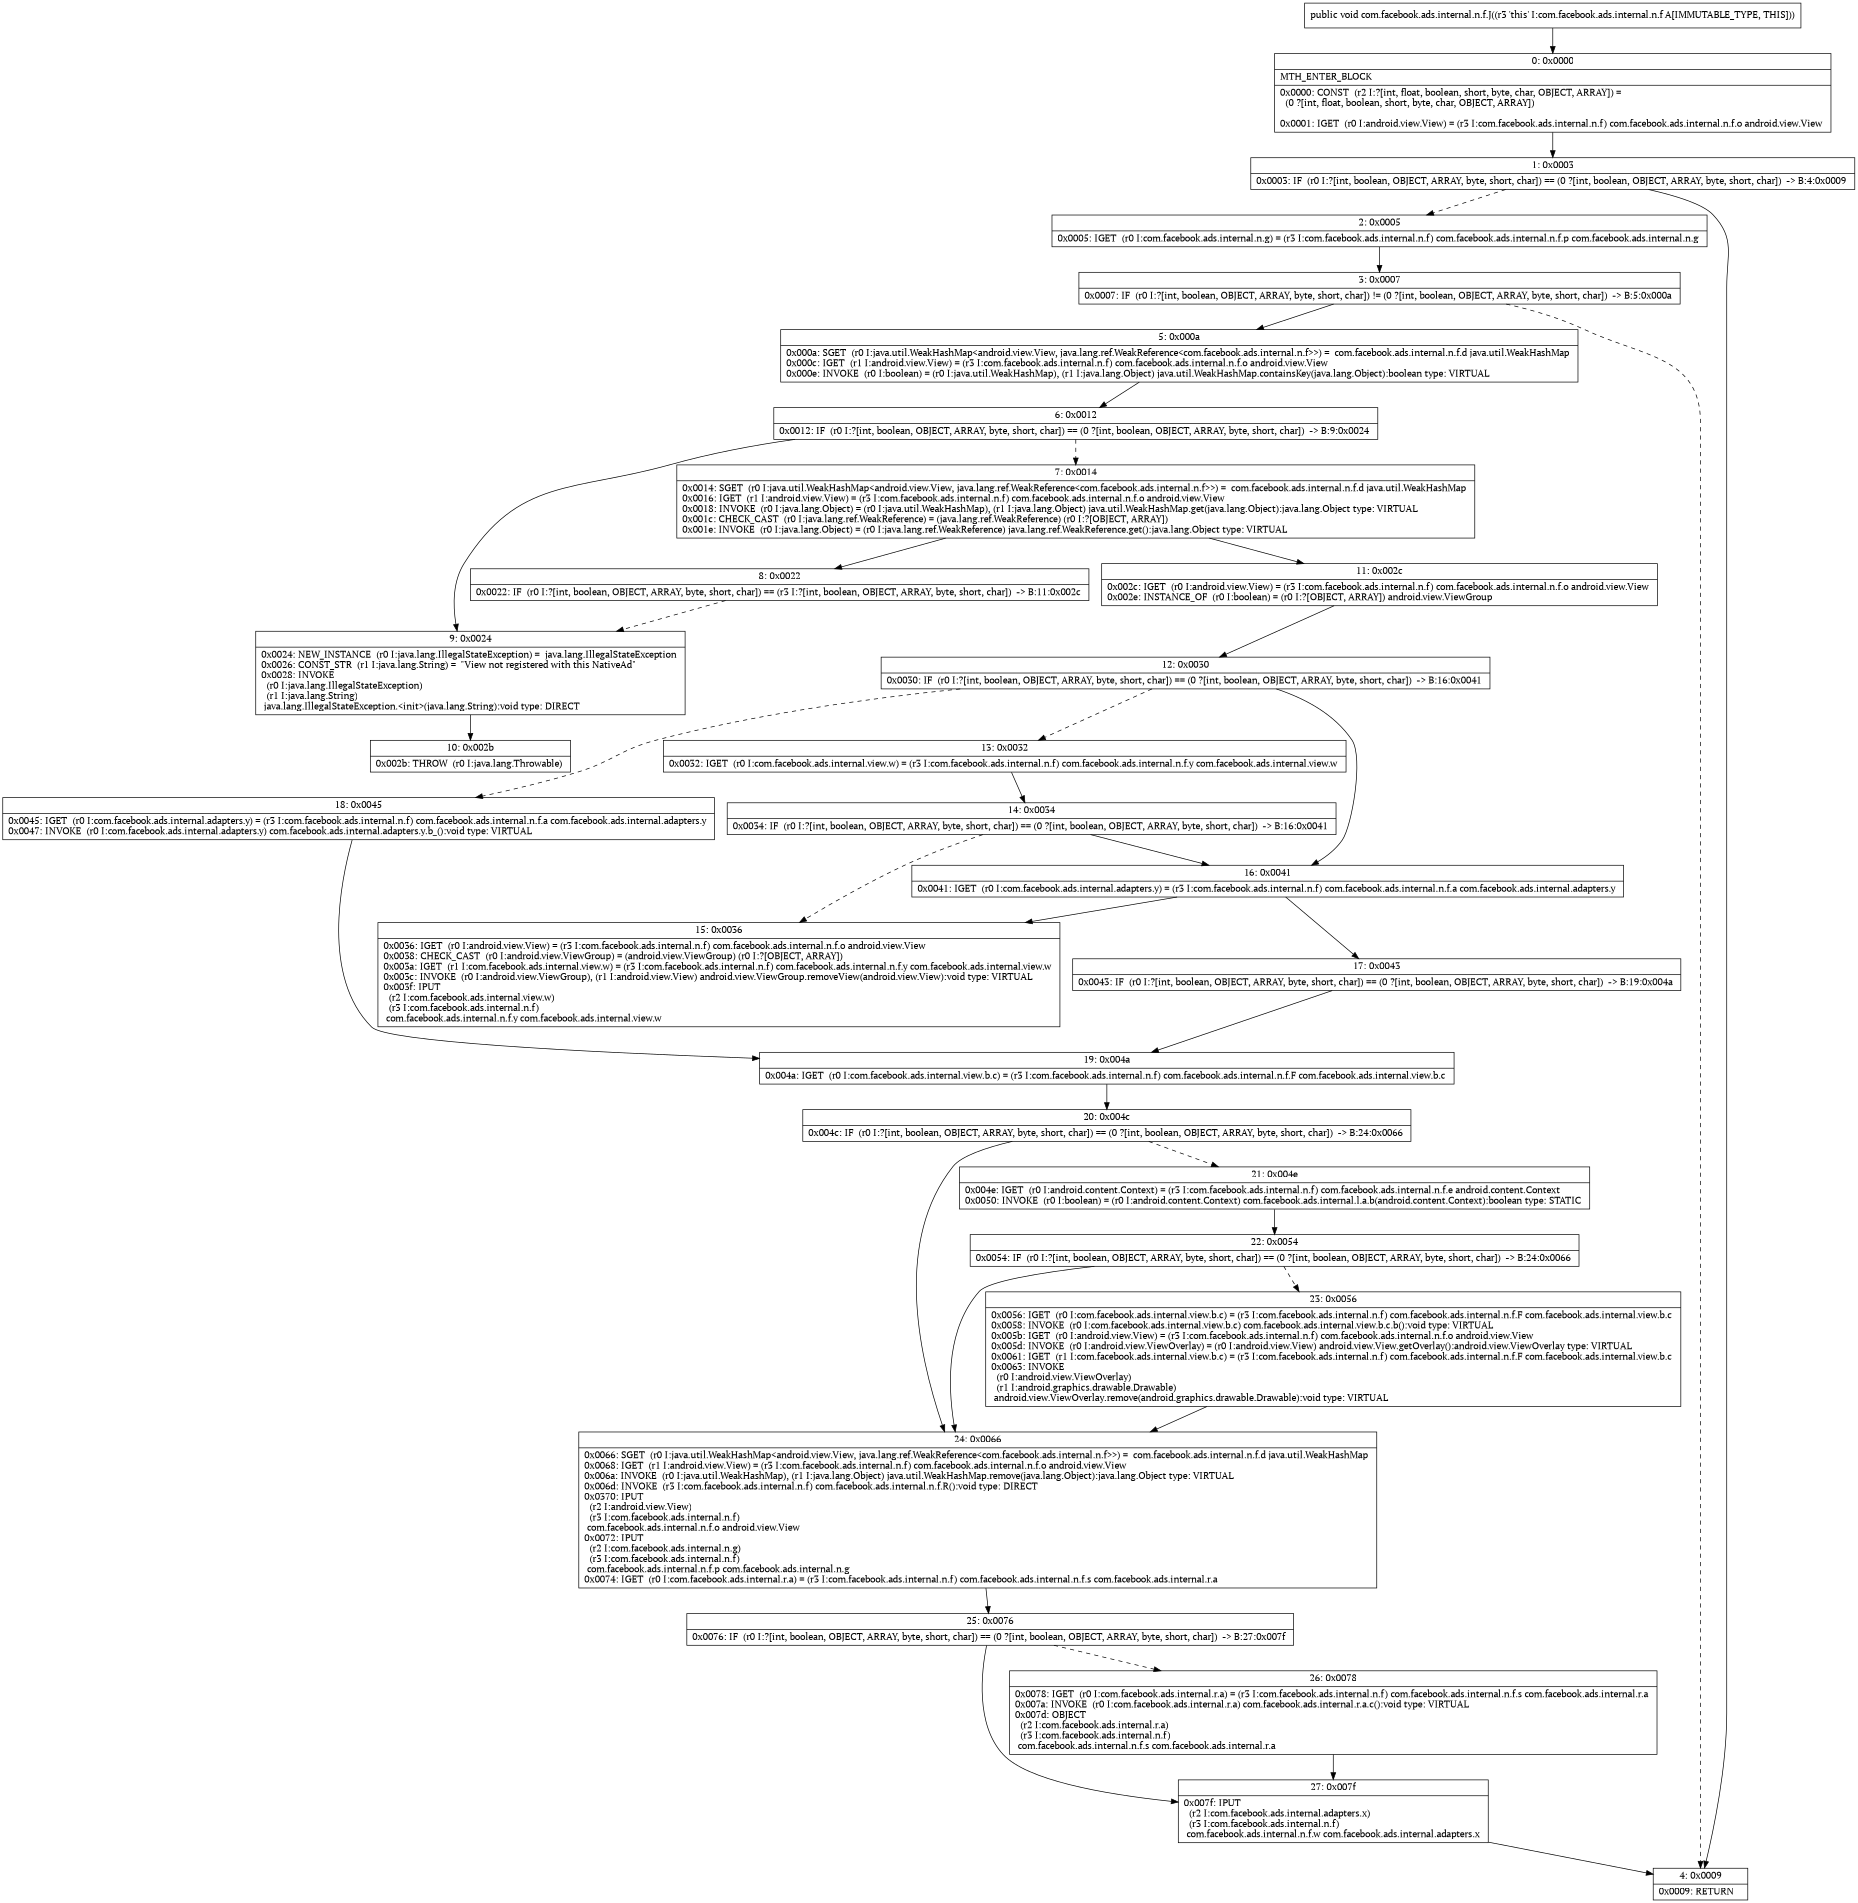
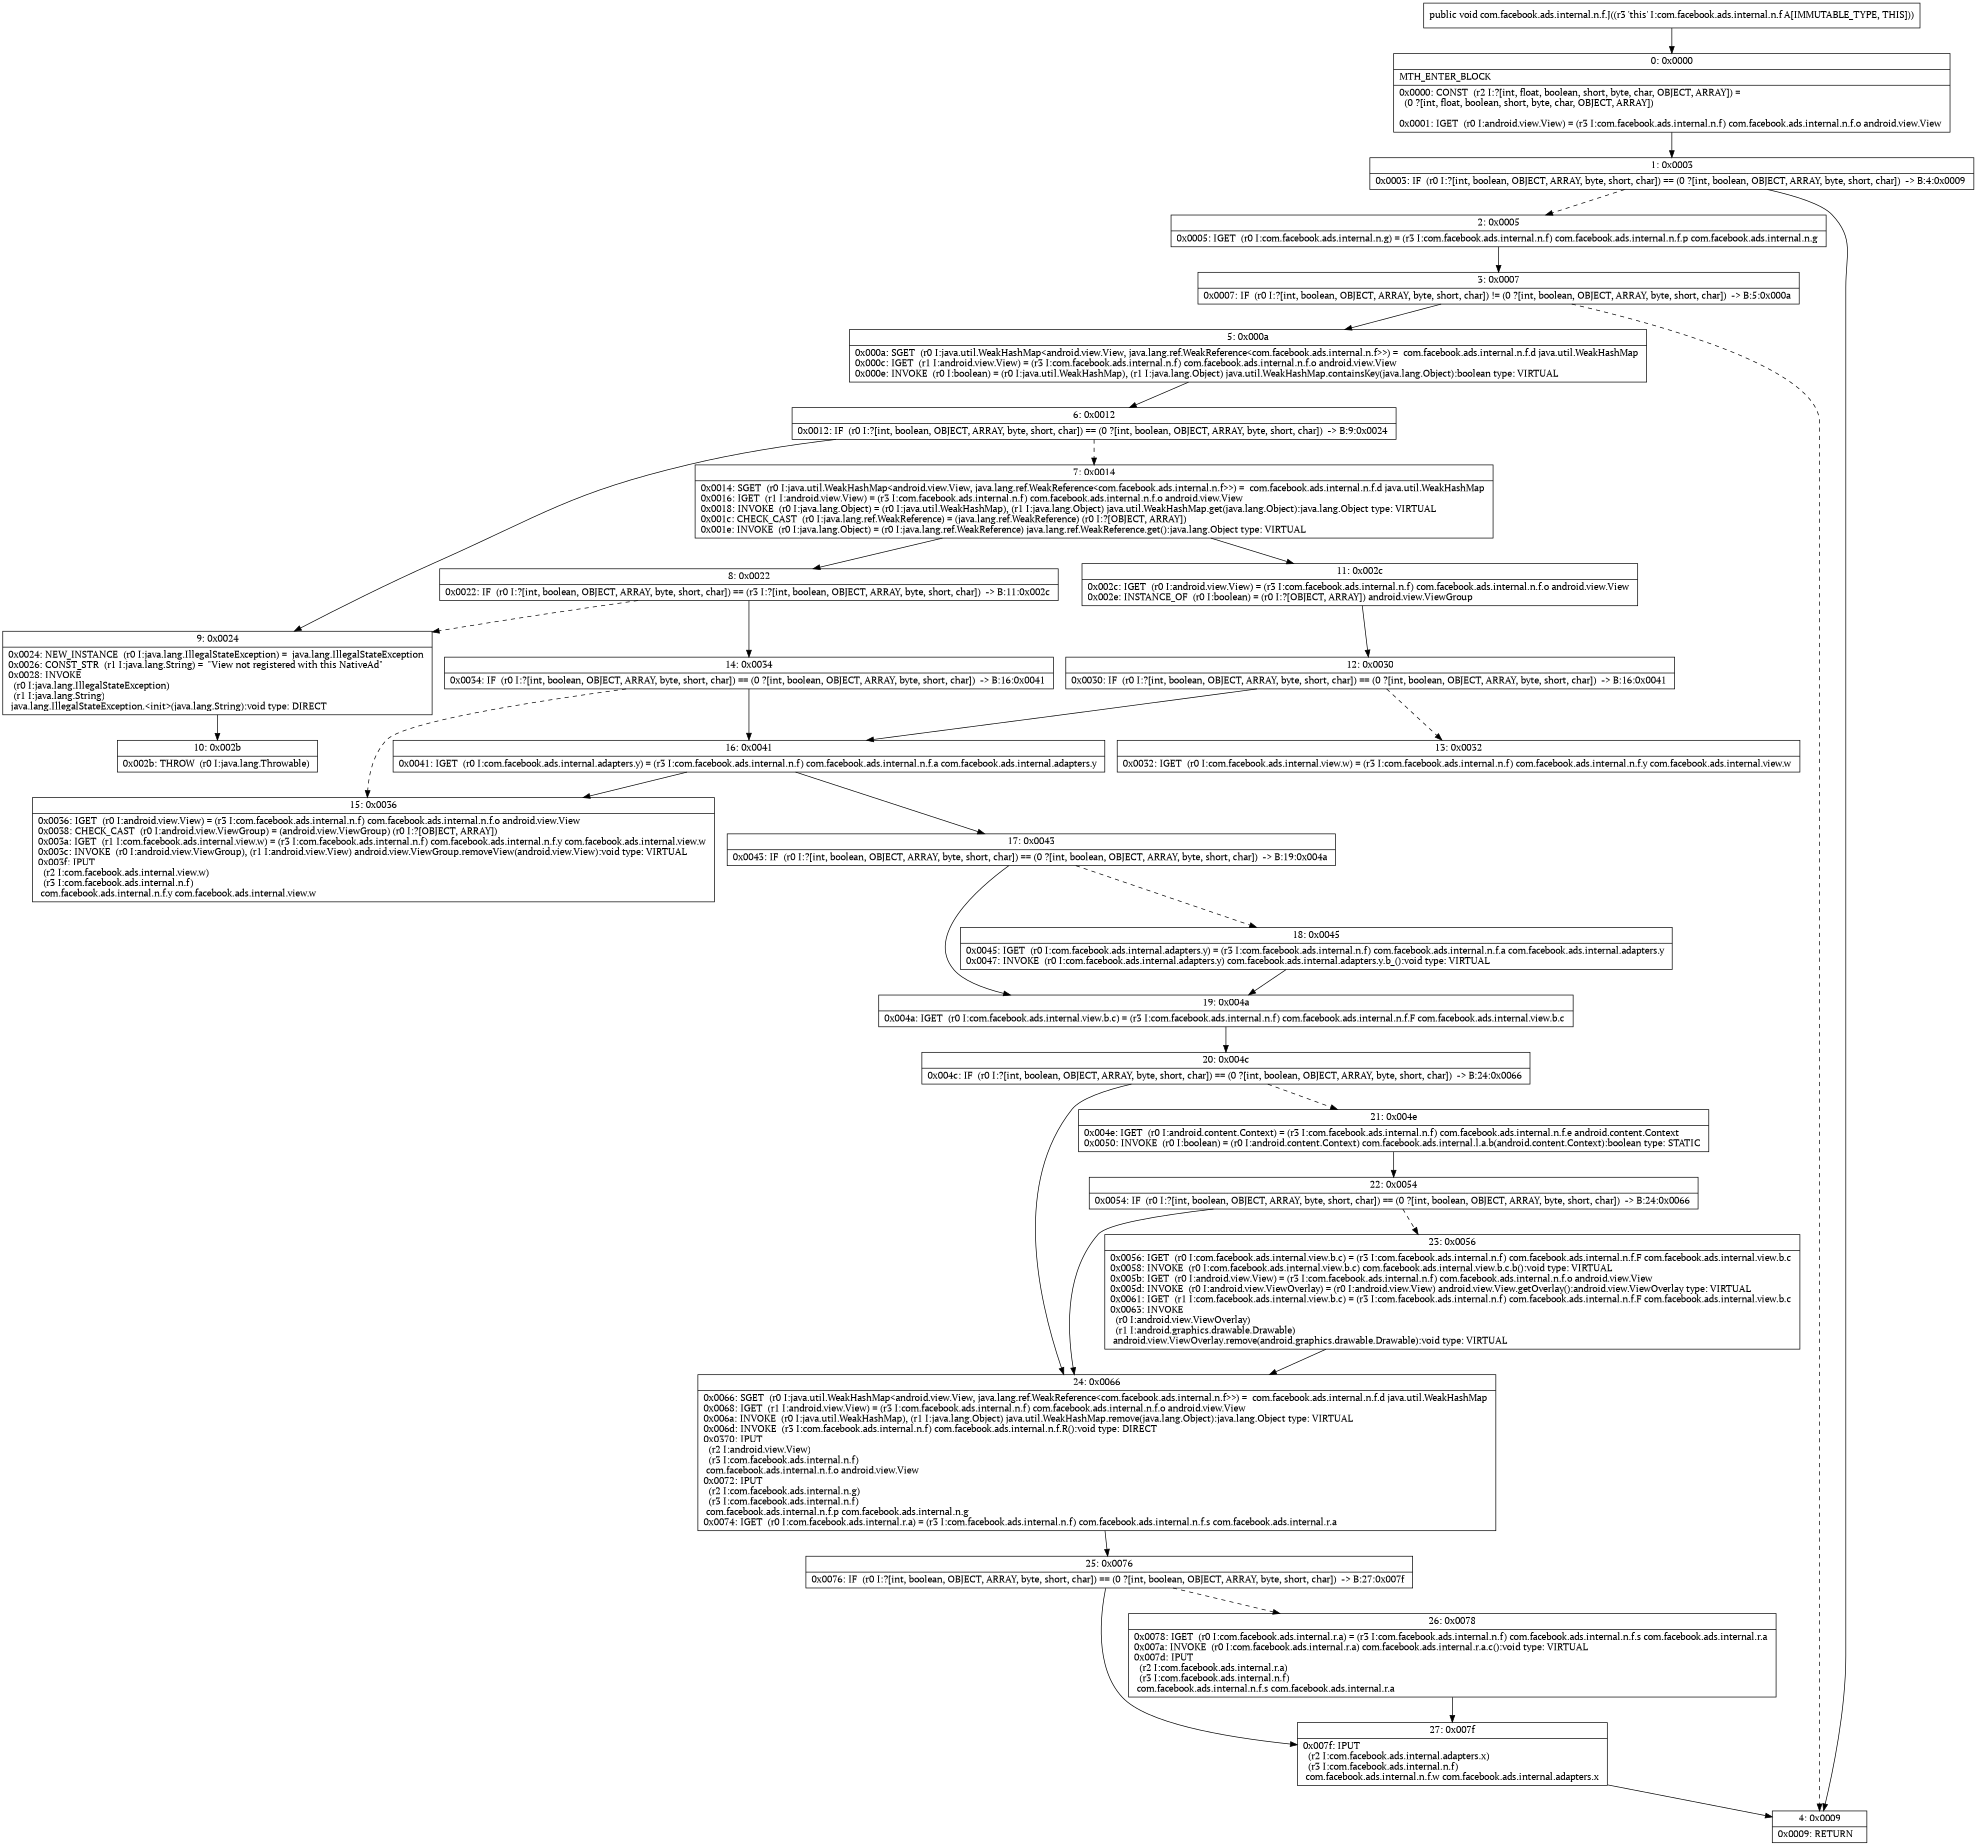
edge "12: 0x0030" -> "18: 0x0045": now "17: 0x0043" -> "18: 0x0045"
edge "13: 0x0032" -> "14: 0x0034": now "8: 0x0022" -> "14: 0x0034"
node "26: 0x0078": text "0x007d: OBJECT" -> "0x007d: IPUT"
